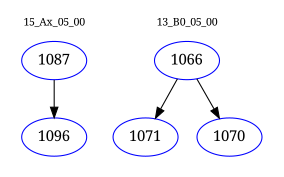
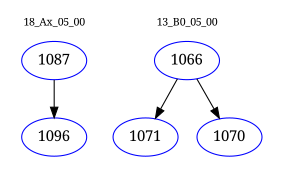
cluster "15_Ax_05_00": label "15_Ax_05_00" -> "18_Ax_05_00"
